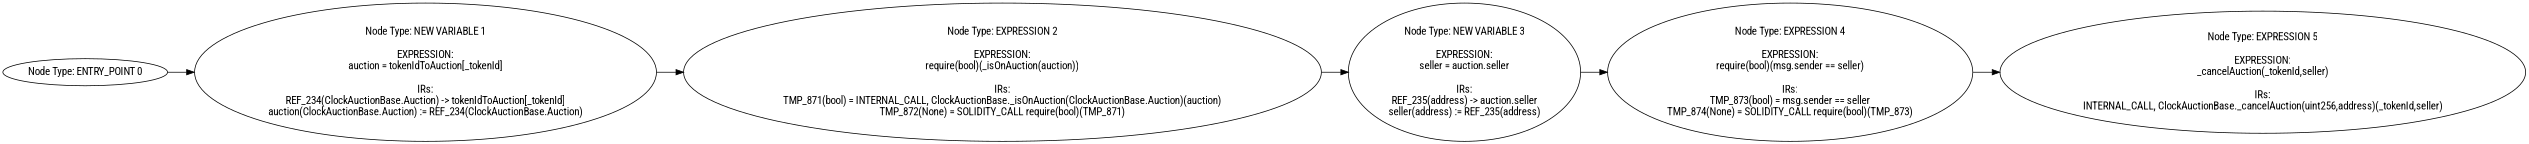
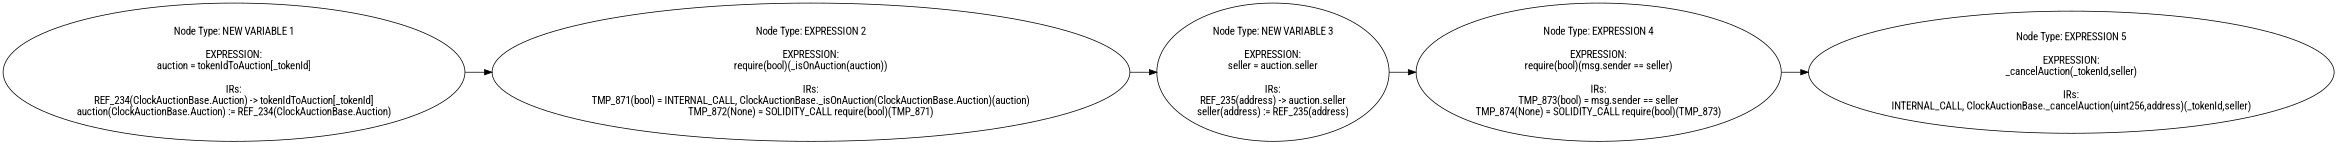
node "Node Type: ENTRY_POINT 0": removed
